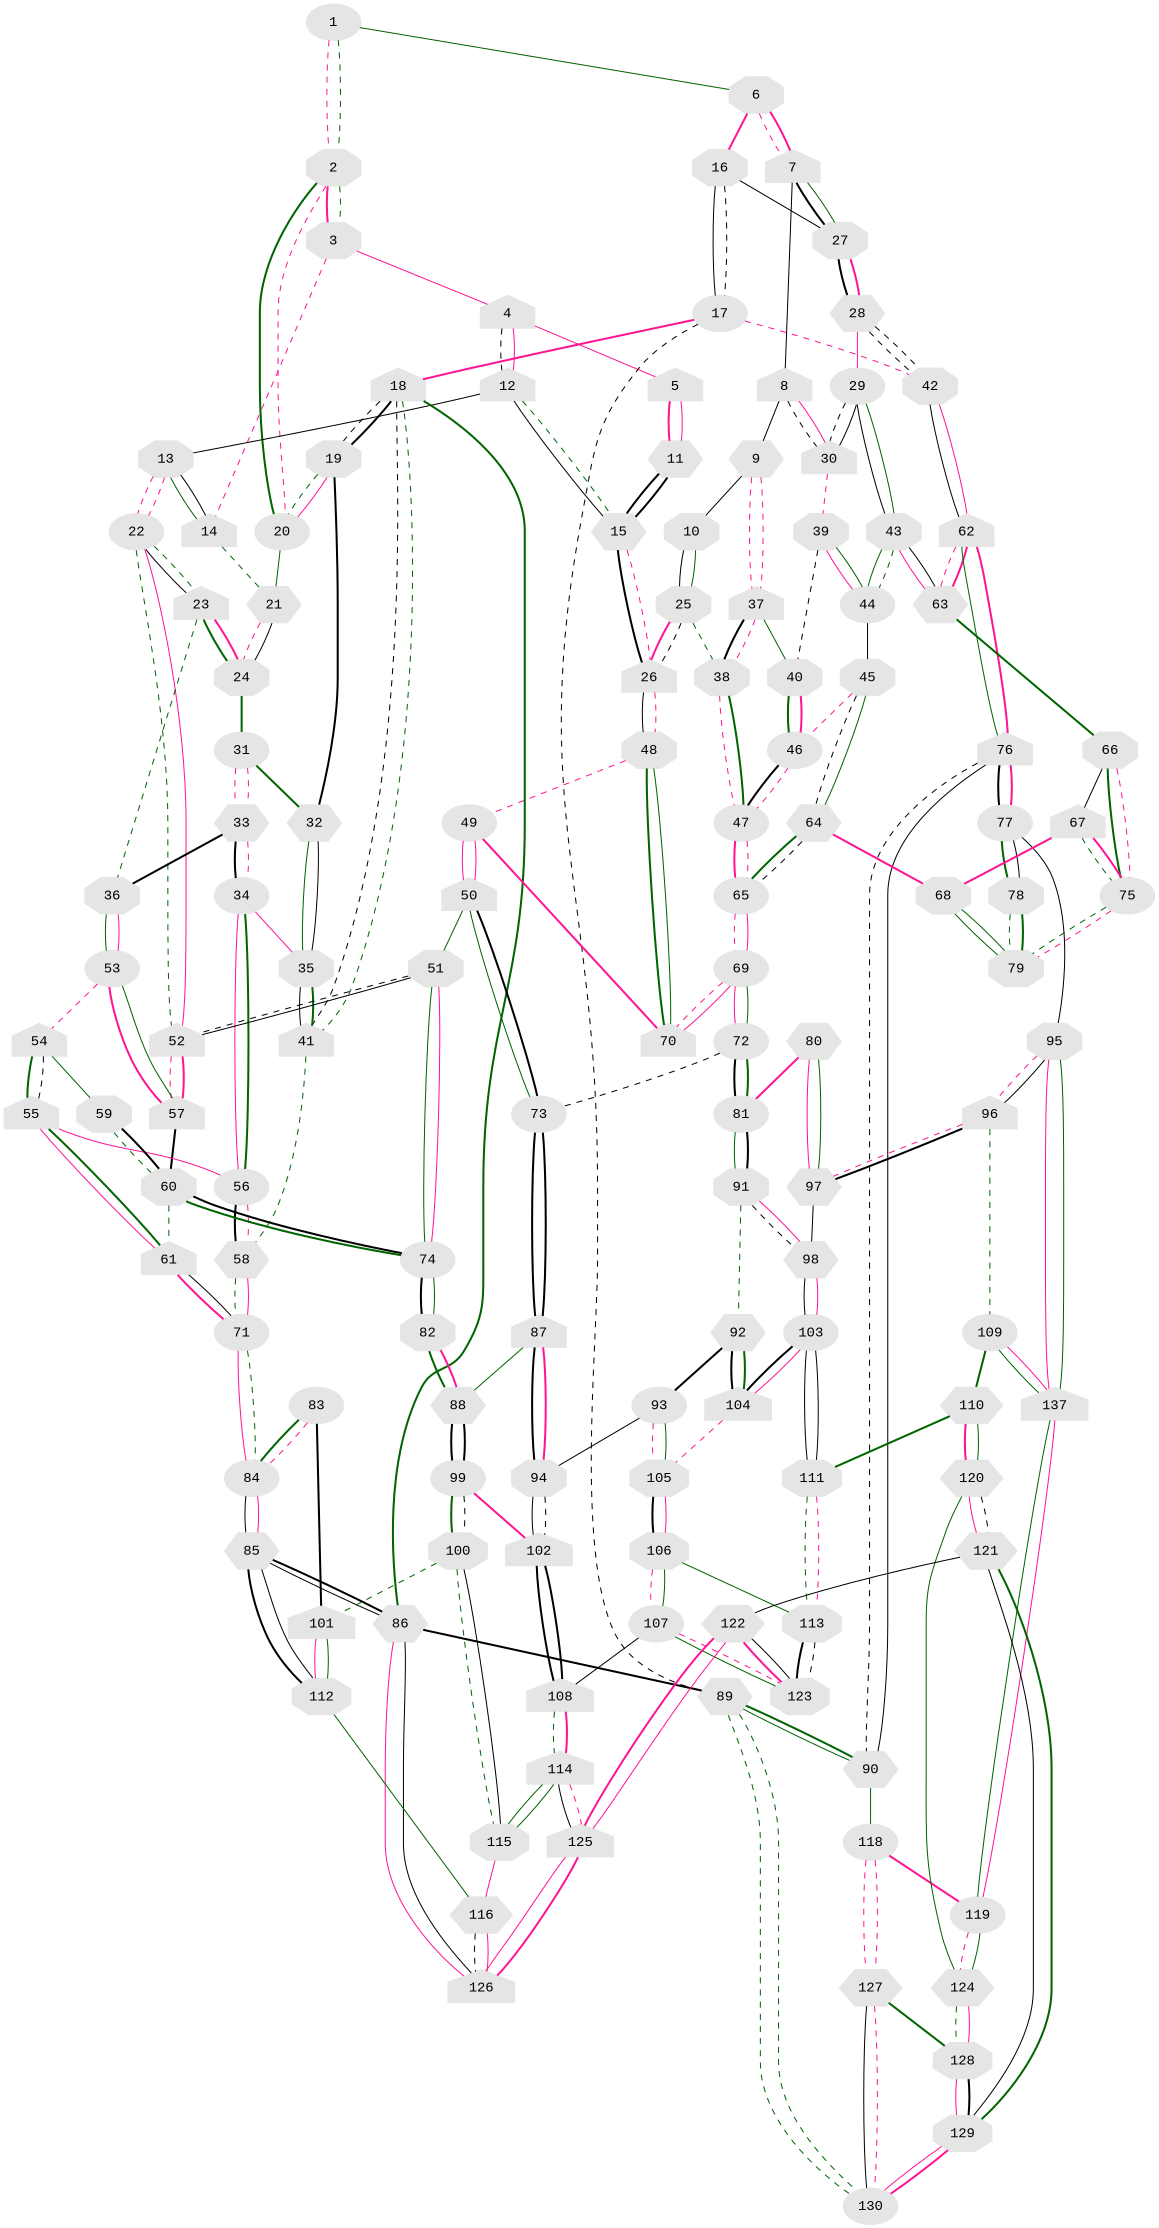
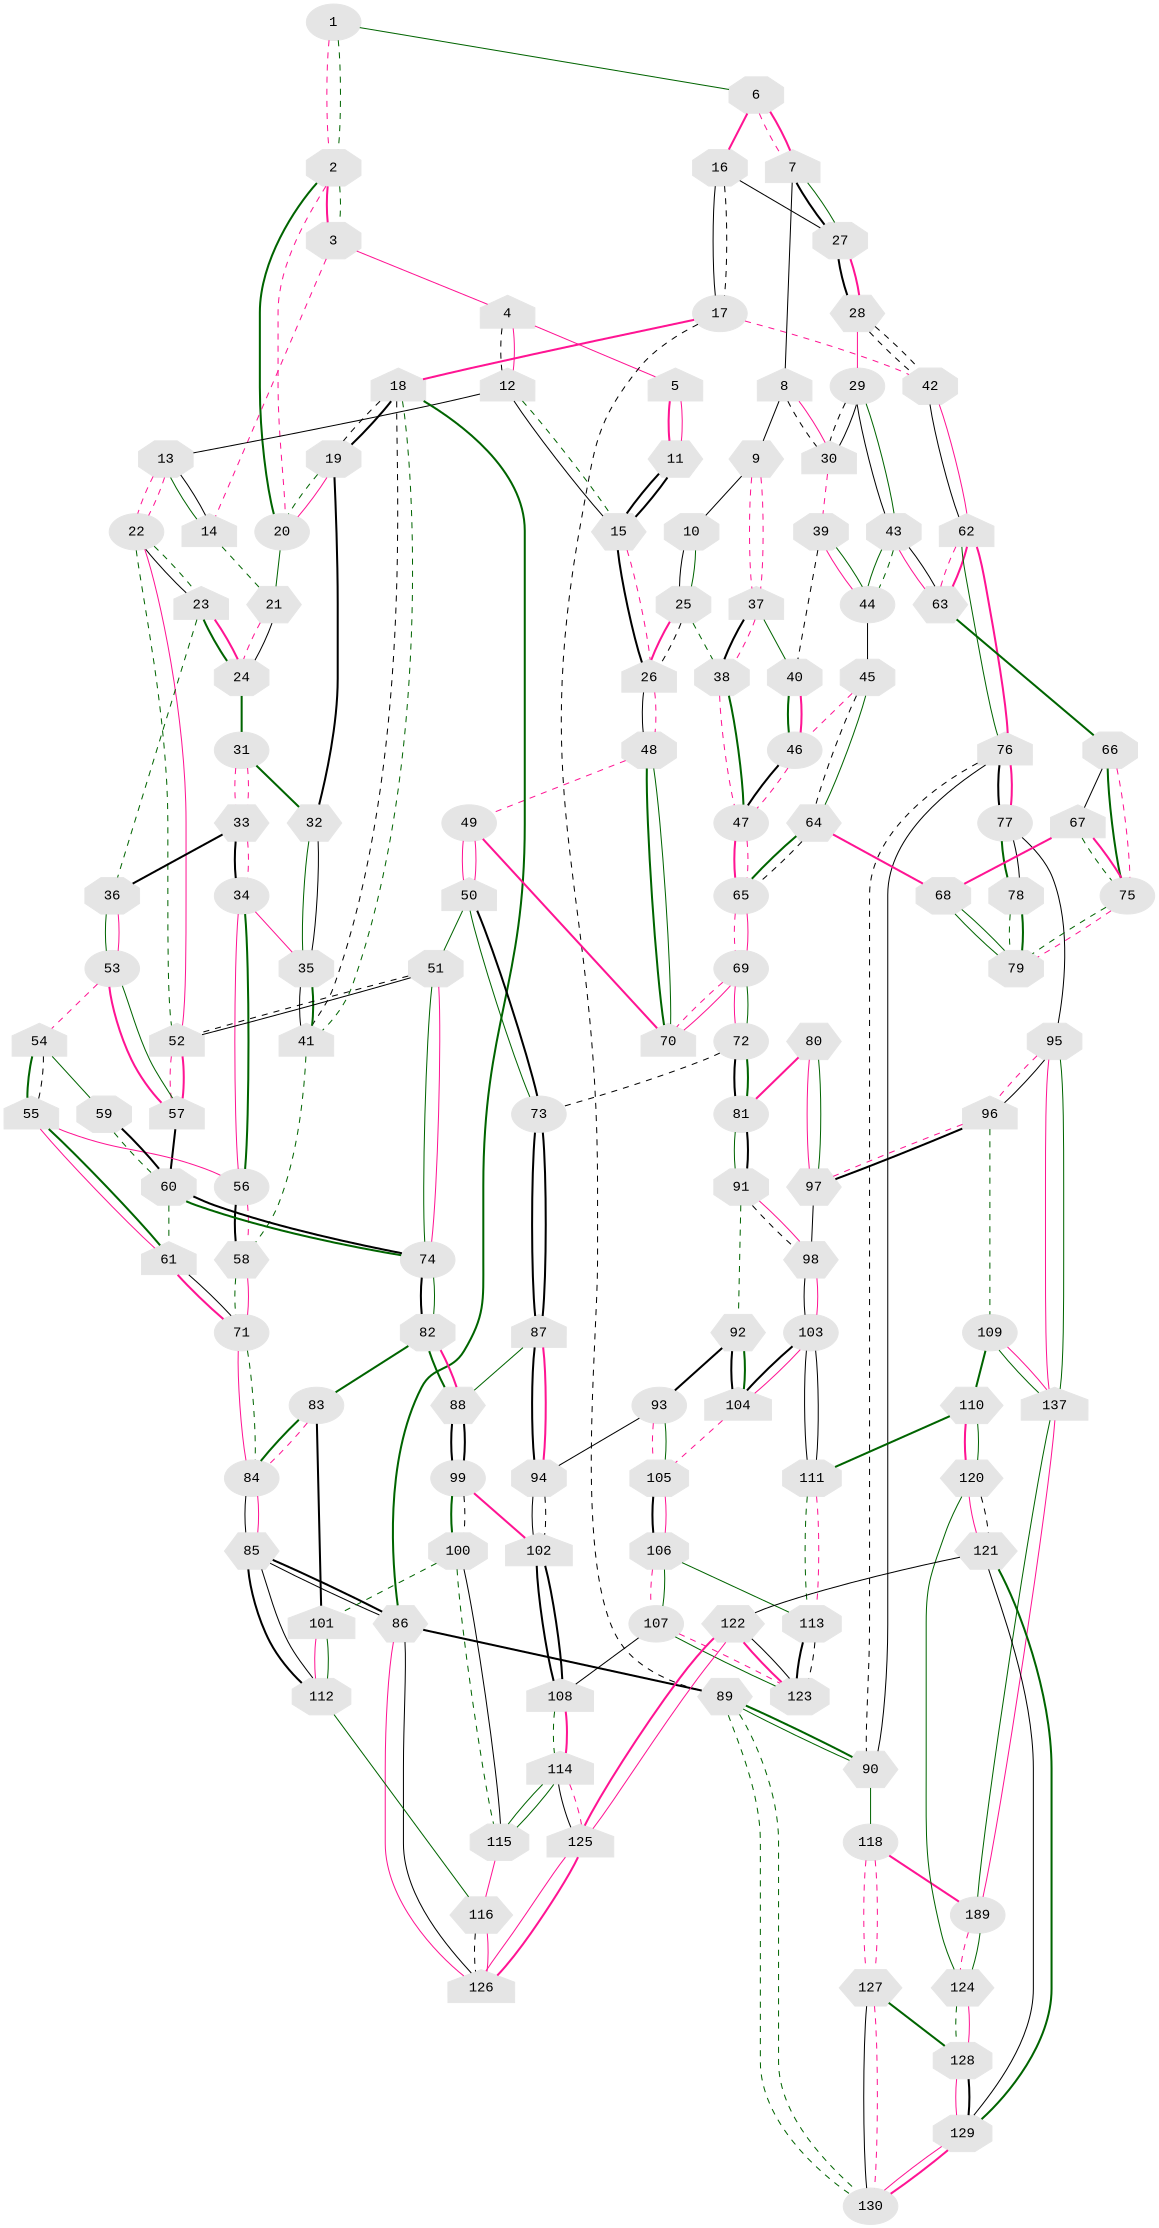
edge "82" -- "83": added
node "119": label "119" -> "189"
